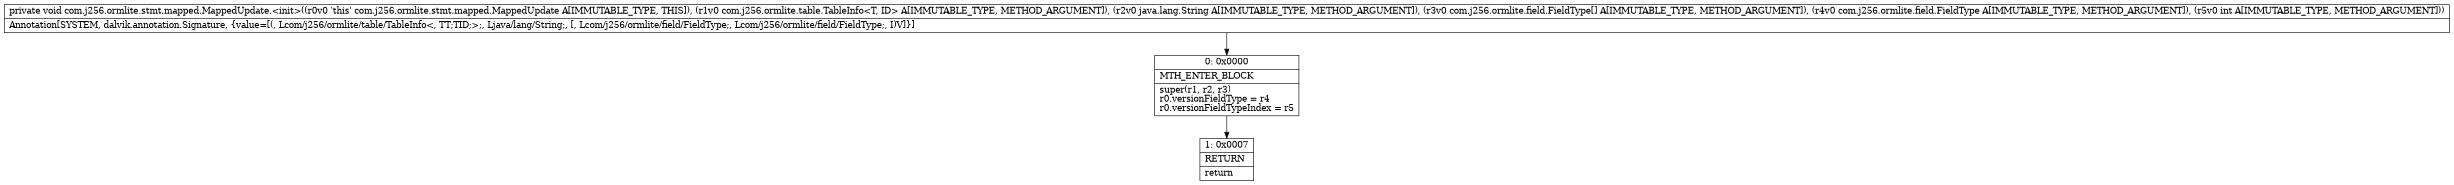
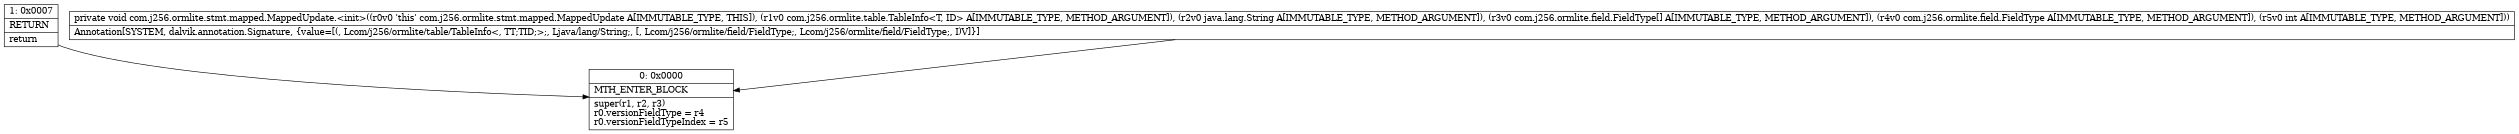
edge "0: 0x0000" -> "1: 0x0007": reversed
